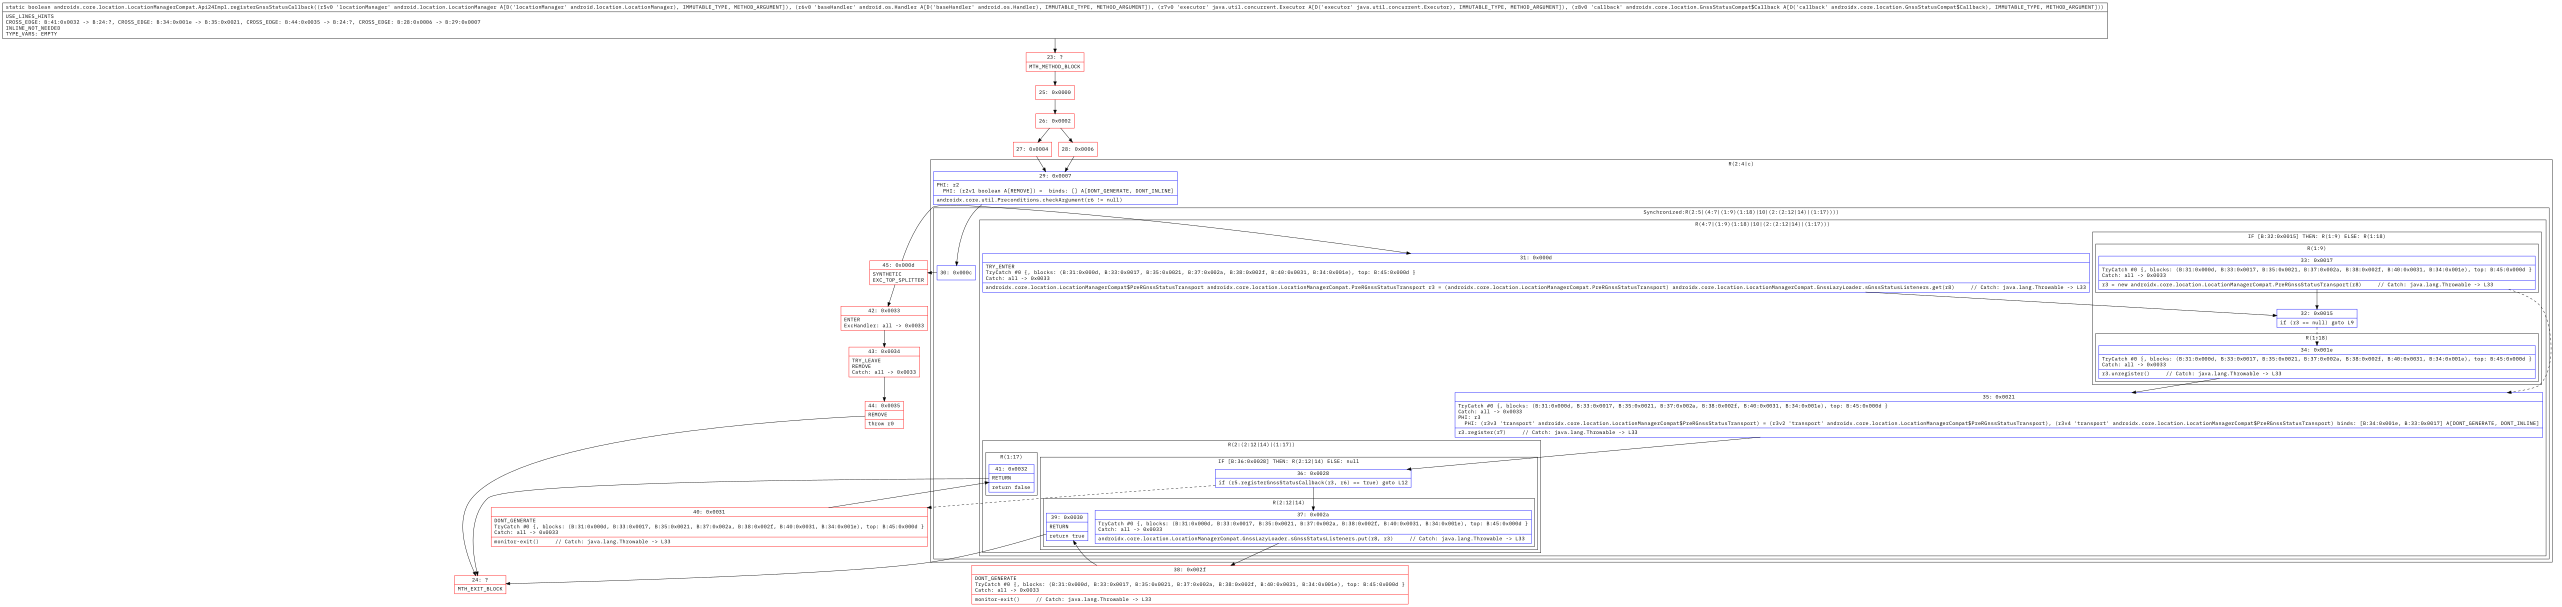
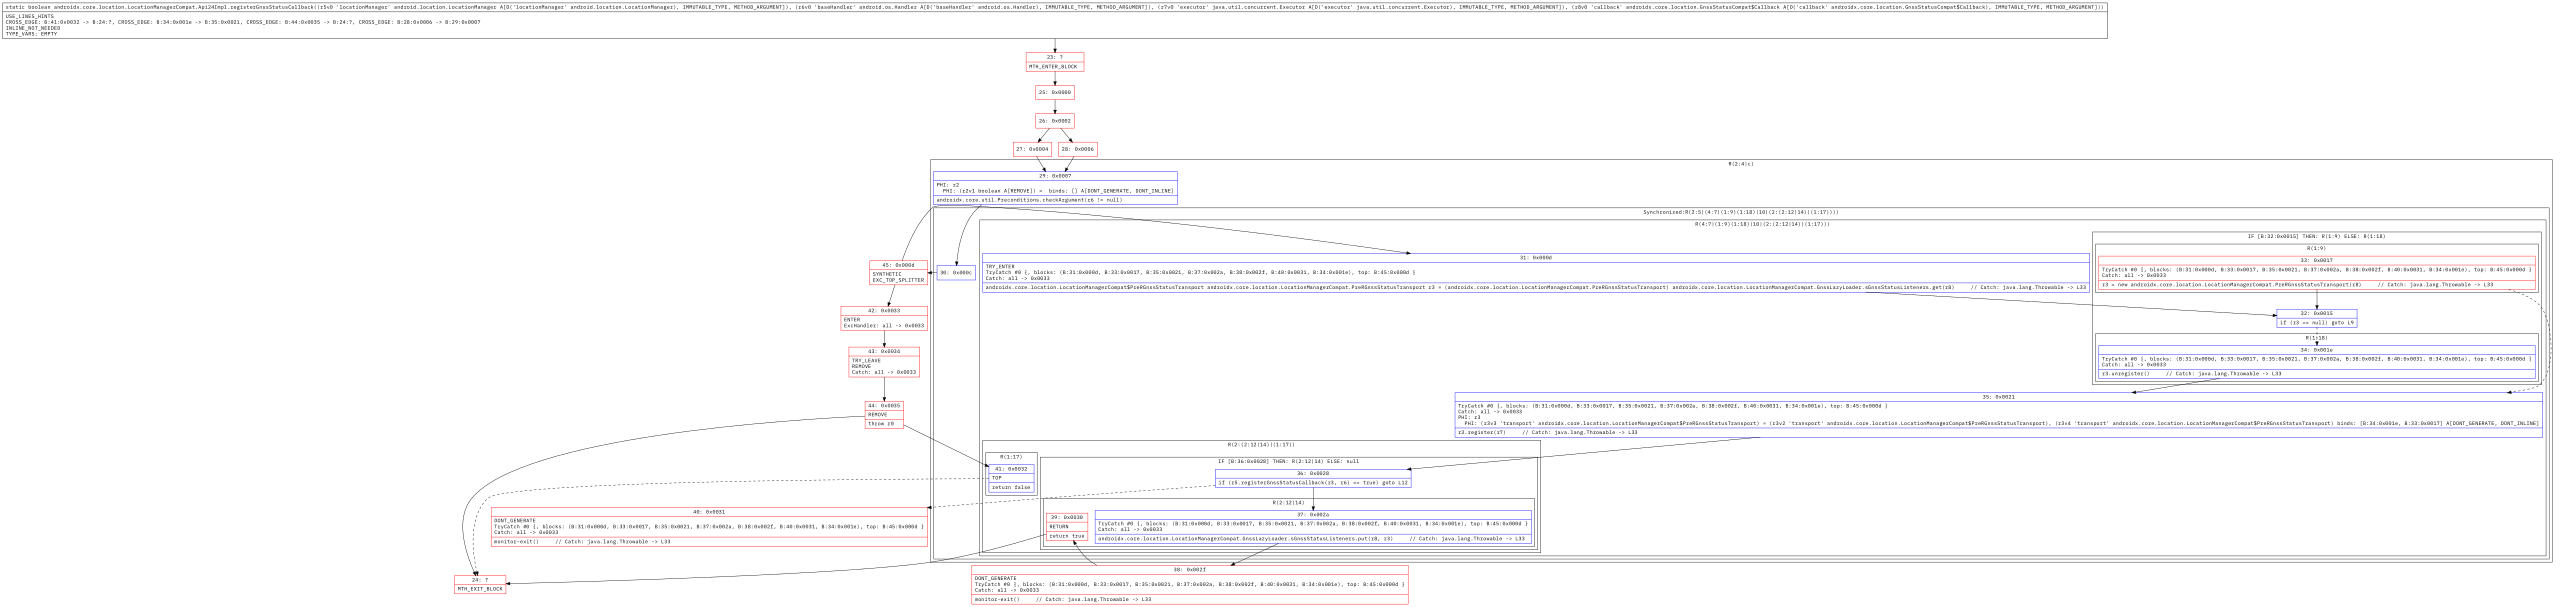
node "23: ?": text "MTH_METHOD_BLOCK" -> "MTH_ENTER_BLOCK"
node "33: 0x0017": color blue -> red
node "41: 0x0032": text "RETURN" -> "TOP"
edge "41: 0x0032" -> "24: ?": style solid -> dashed
edge "40: 0x0031" -> "41: 0x0032": now "44: 0x0035" -> "41: 0x0032"
node "39: 0x0030": color blue -> red
